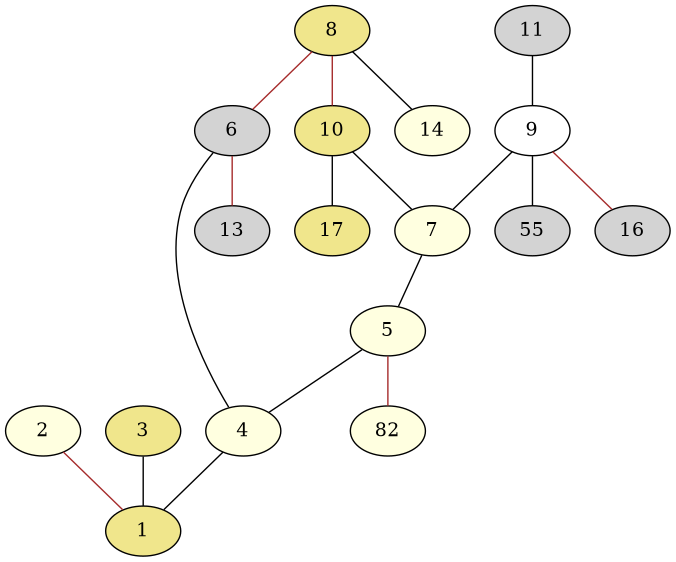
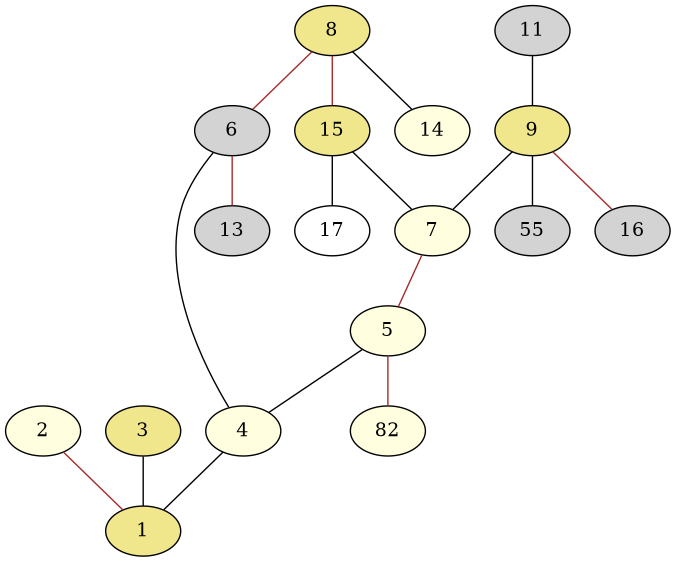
node "10": label "10" -> "15"
node "9": fillcolor white -> khaki
node "17": fillcolor khaki -> white
edge "7" -- "5": color black -> brown
